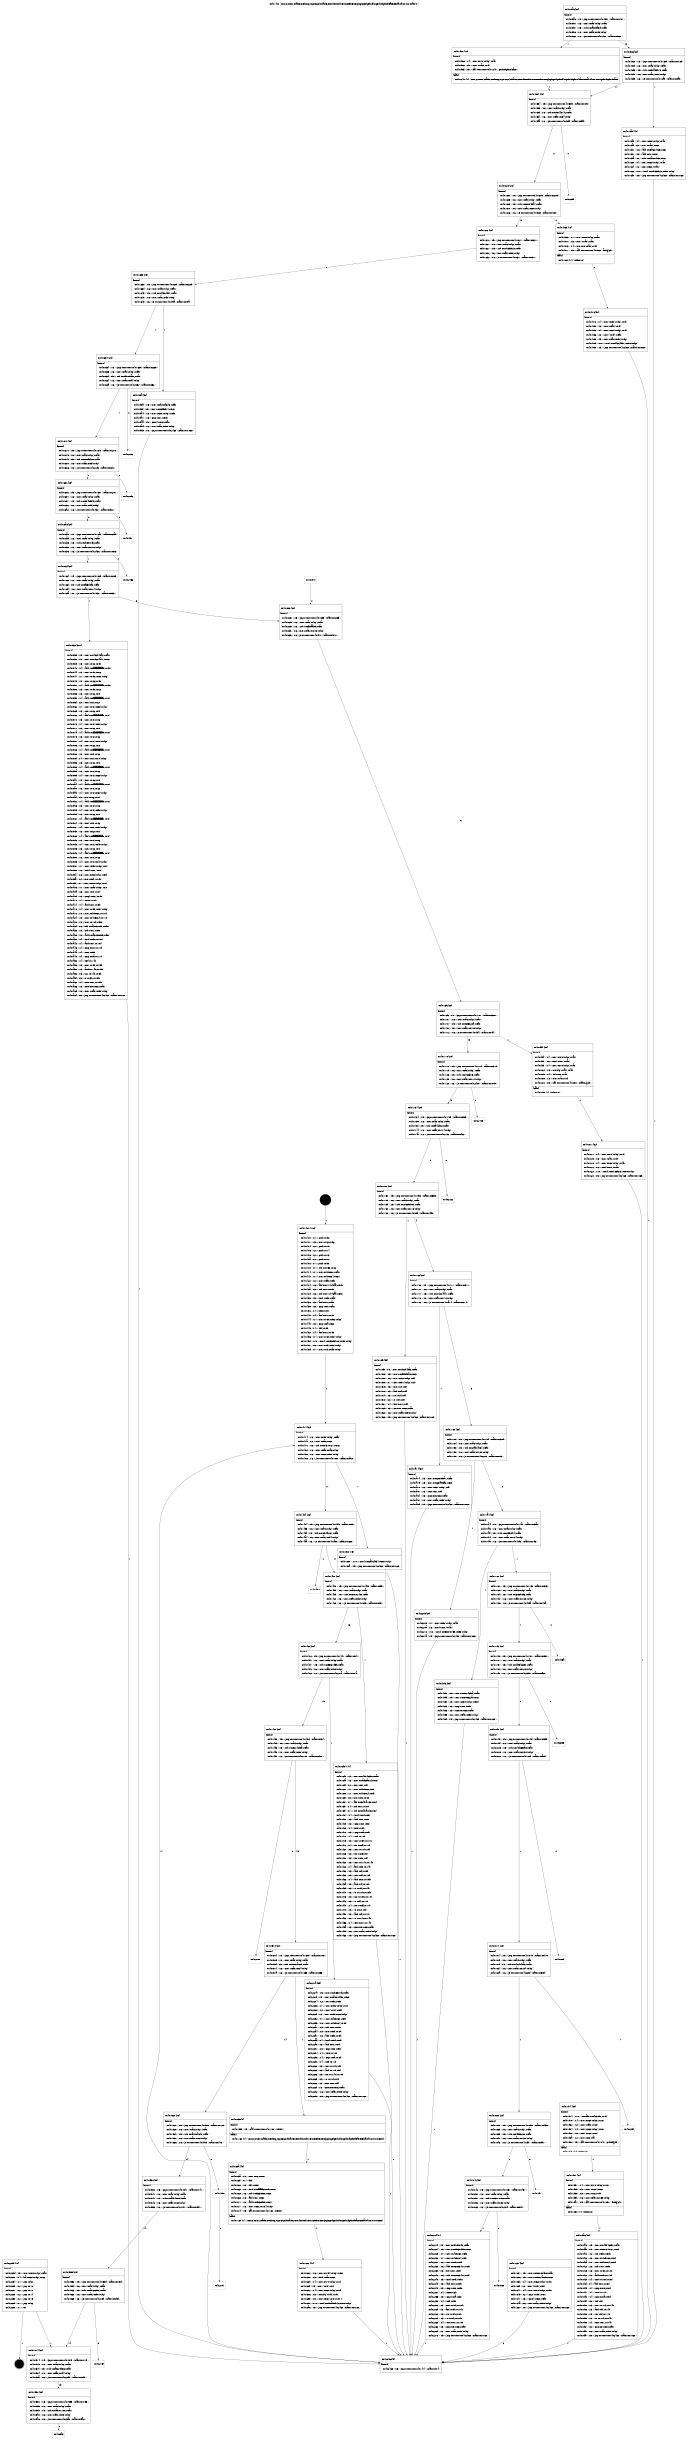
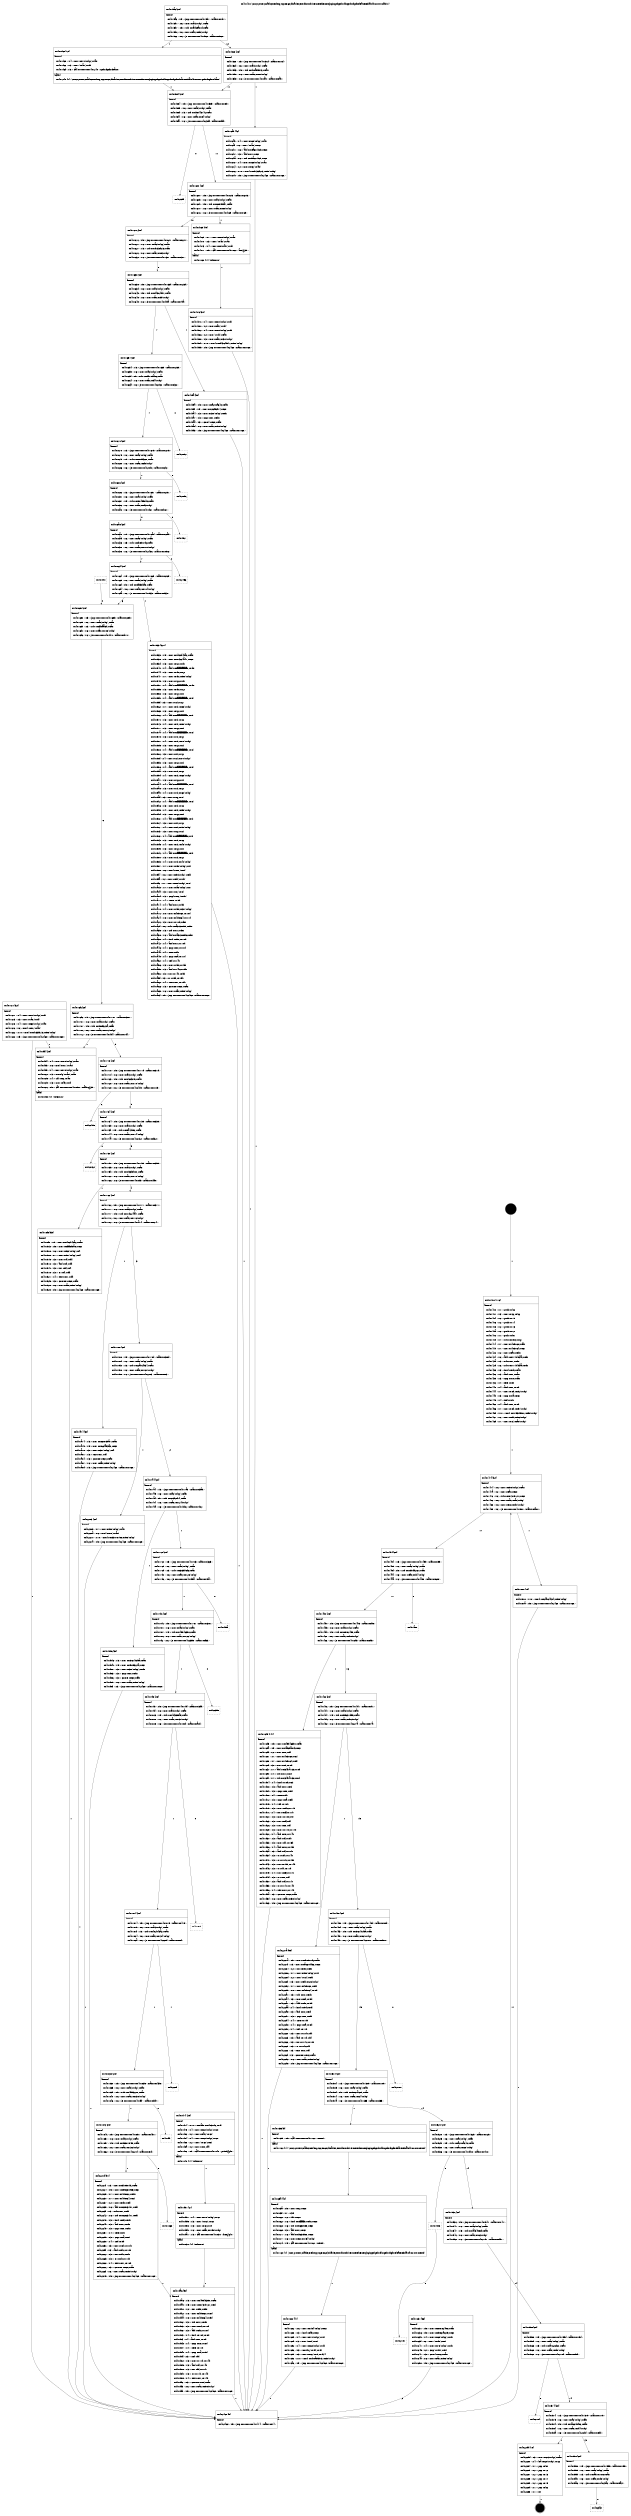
edge "0x401bf4 [29]" -> "0x401c11 [32]": reversed
edge "0x4022dd [18]" -> "0x401574 [28]": reversed
edge "0x40221f [91]" -> "0x40246e [5]": now "0x40221f [91]" -> "0x401da6 [90]"
